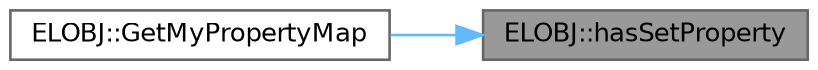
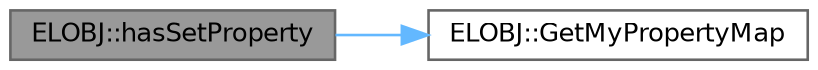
edge "ELOBJ::GetMyPropertyMap" -> "ELOBJ::hasSetProperty": reversed
